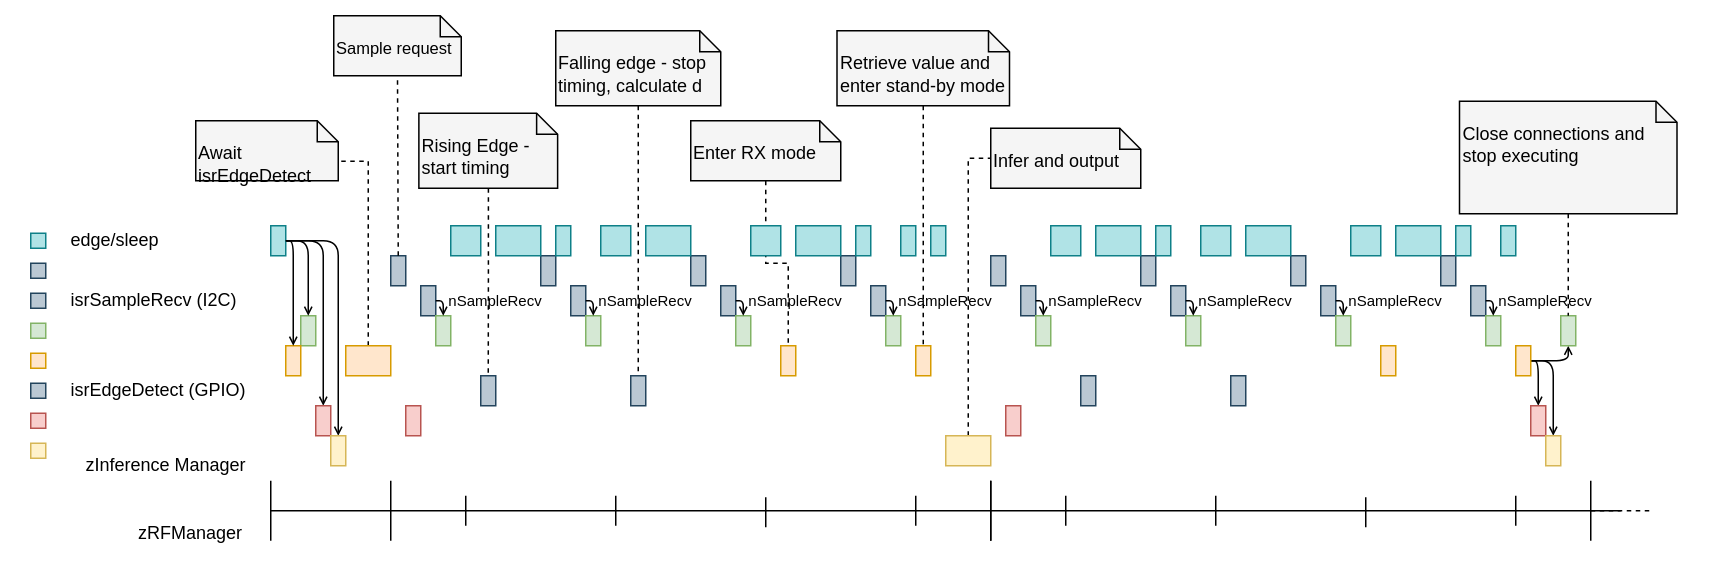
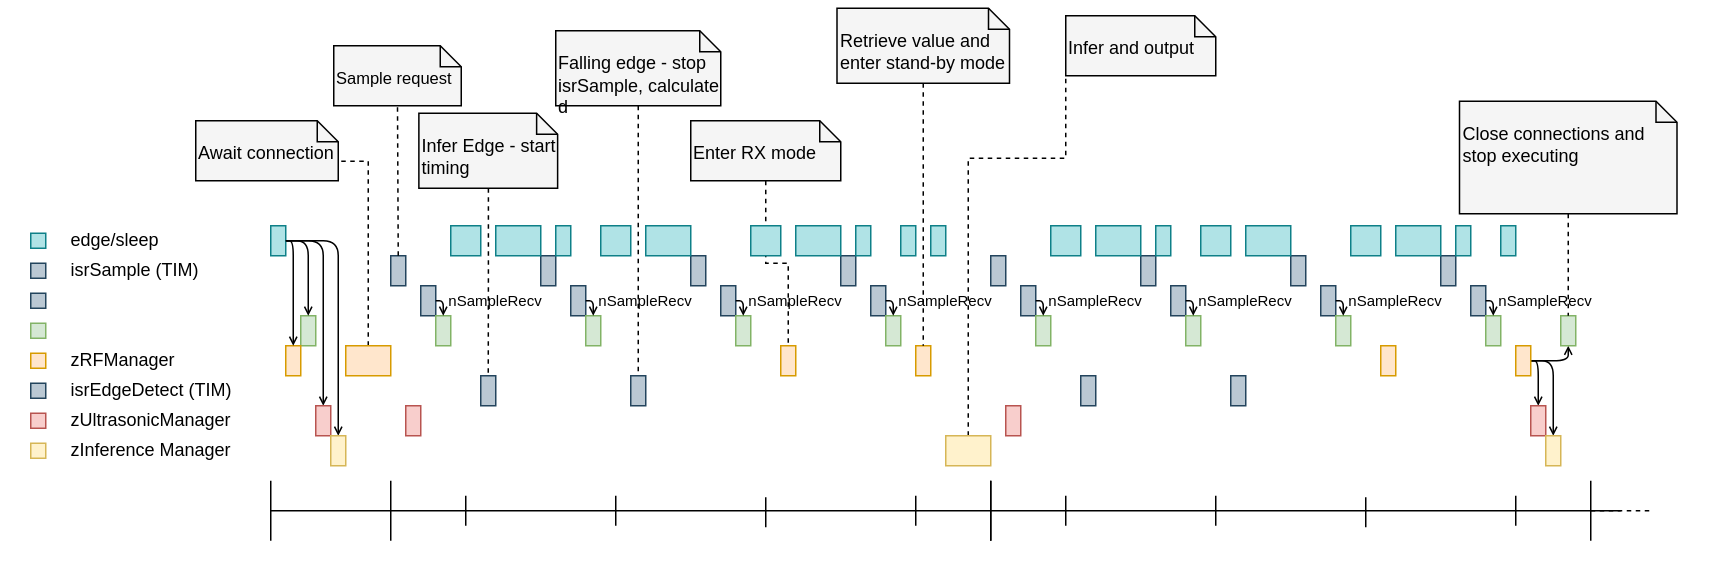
node "Sample request": moved (398, 46) -> (398, 76)
node "Falling edge - stop timing, calculate d": label "Falling edge - stop timing, calculate d" -> "Falling edge - stop isrSample, calculate d"
node "Retrieve value and enter stand-by mode": moved (923, 68) -> (923, 46)
node "Rising Edge - start timing": label "Rising Edge - start timing" -> "Infer Edge - start timing"
node "Await isrEdgeDetect": label "Await isrEdgeDetect" -> "Await connection"
node "Infer and output": moved (1066, 158) -> (1141, 46)
node "isrSample (TIM)": added
node "isrSampleRecv (I2C)": removed
node "isrEdgeDetect (GPIO)": label "isrEdgeDetect (GPIO)" -> "isrEdgeDetect (TIM)"
node "zUltrasonicManager": added
node "zInference Manager": moved (170, 466) -> (155, 451)
node "zRFManager": moved (192, 533) -> (125, 361)
